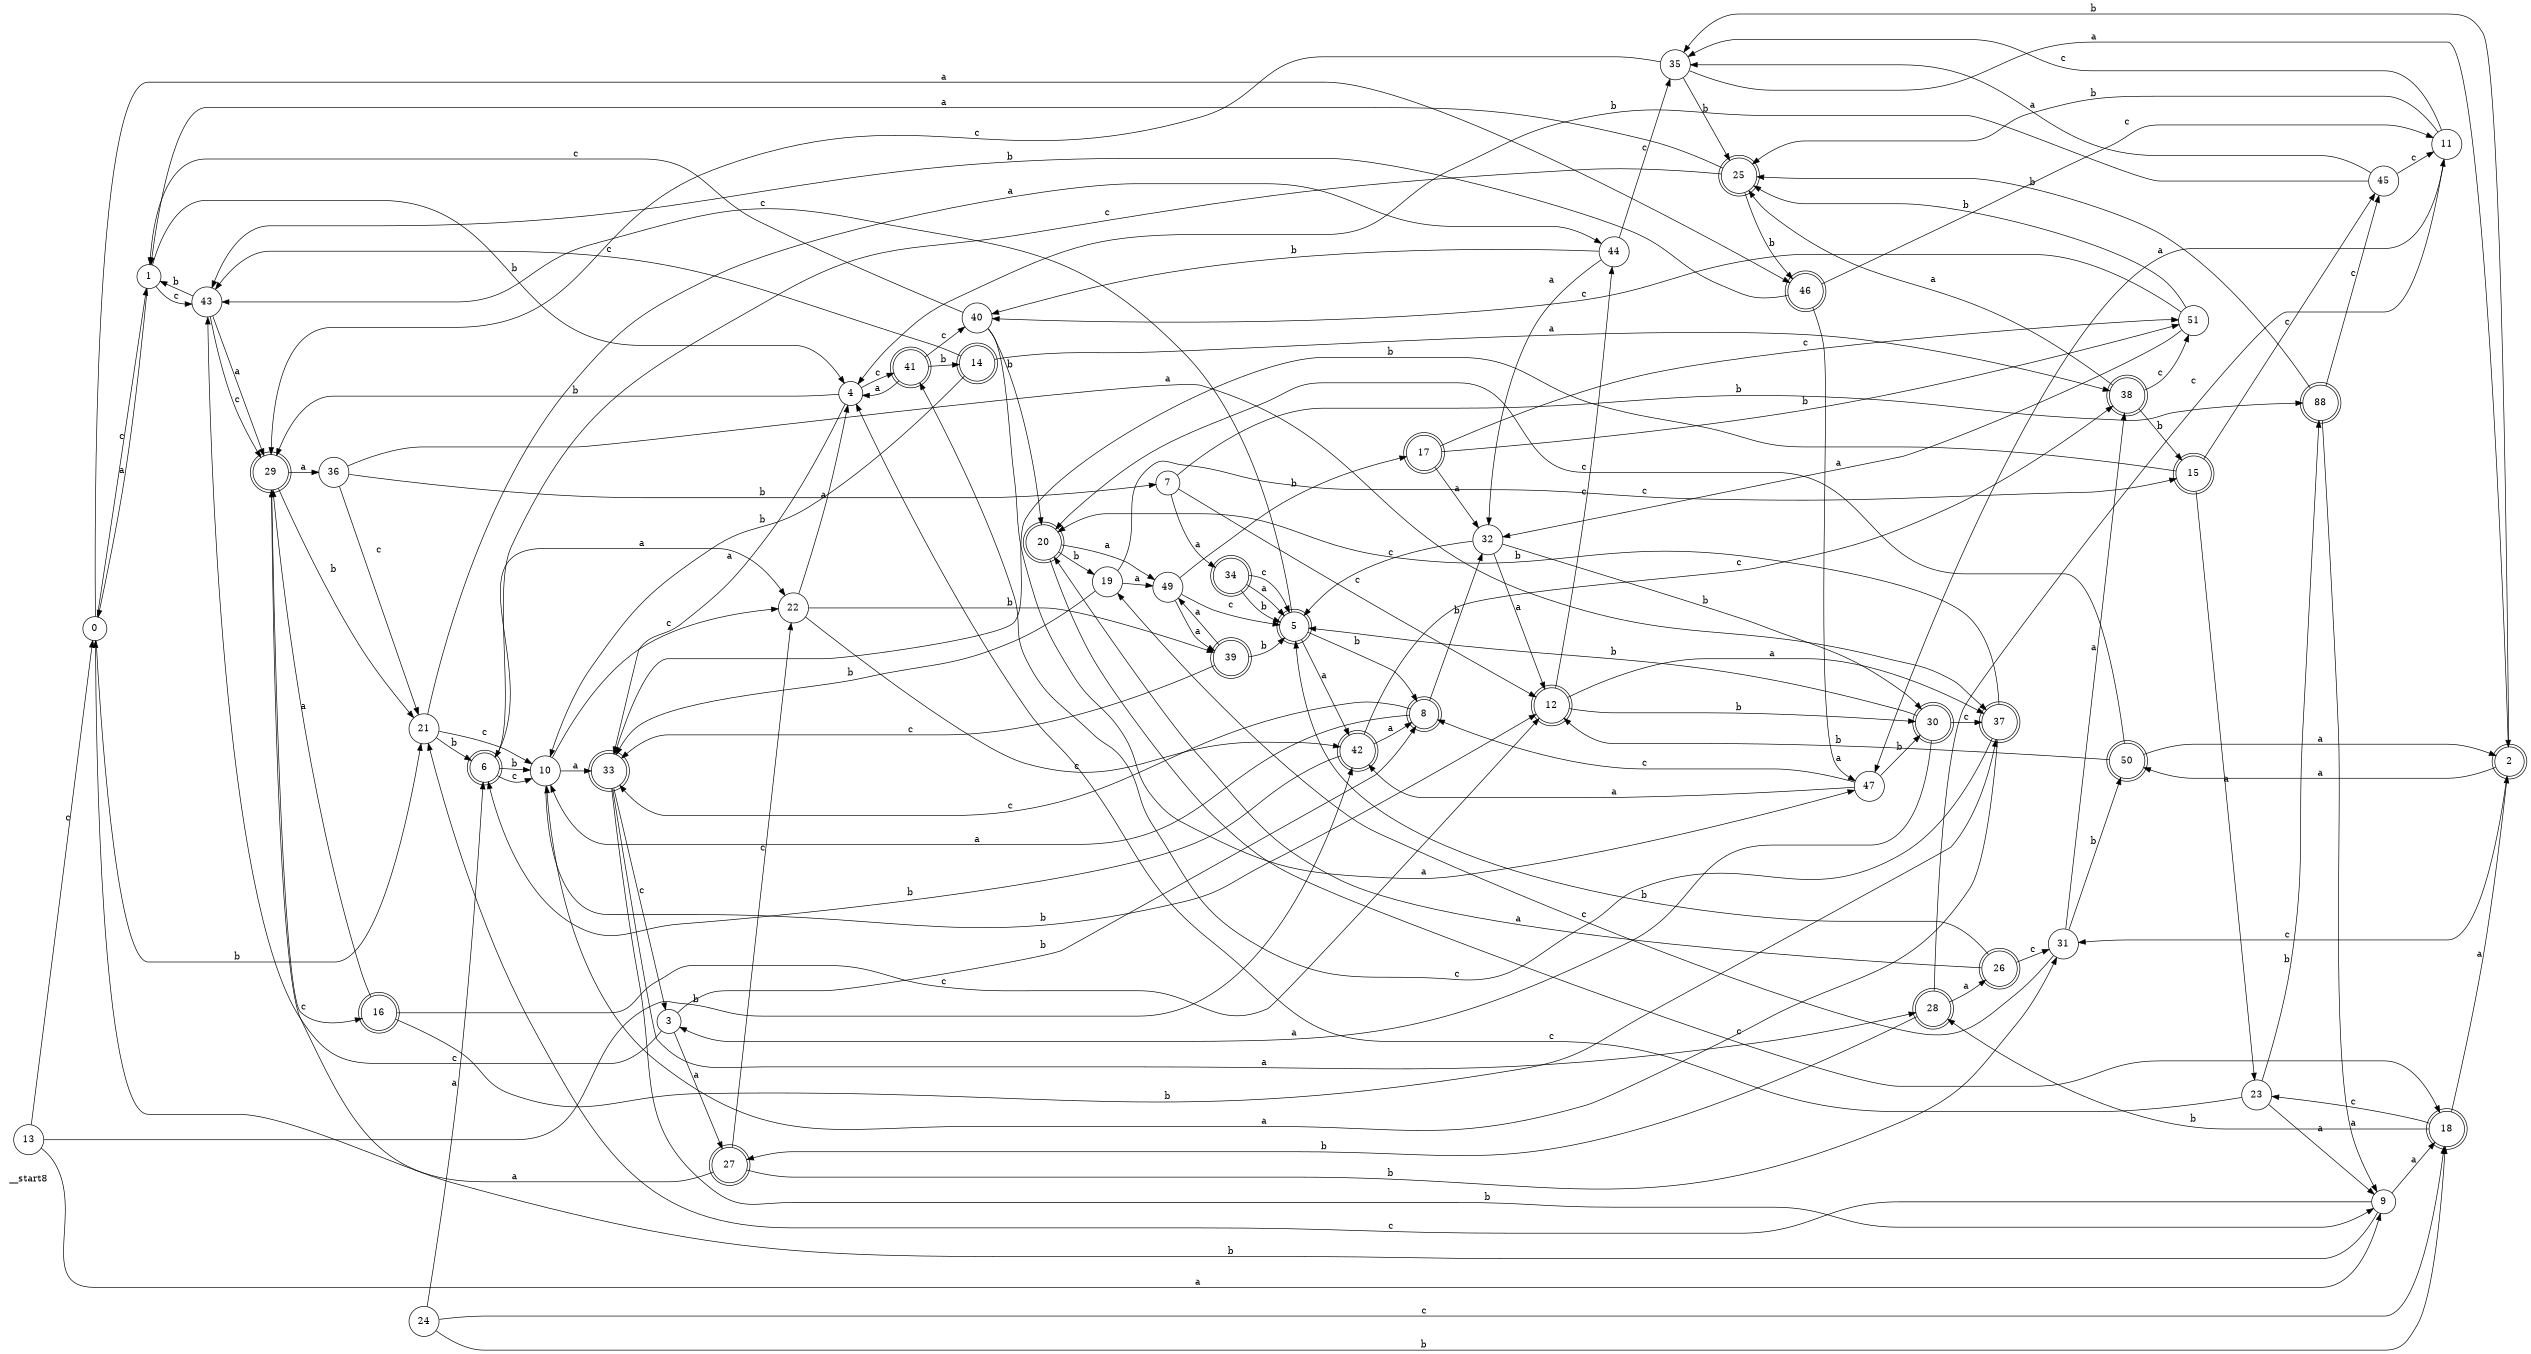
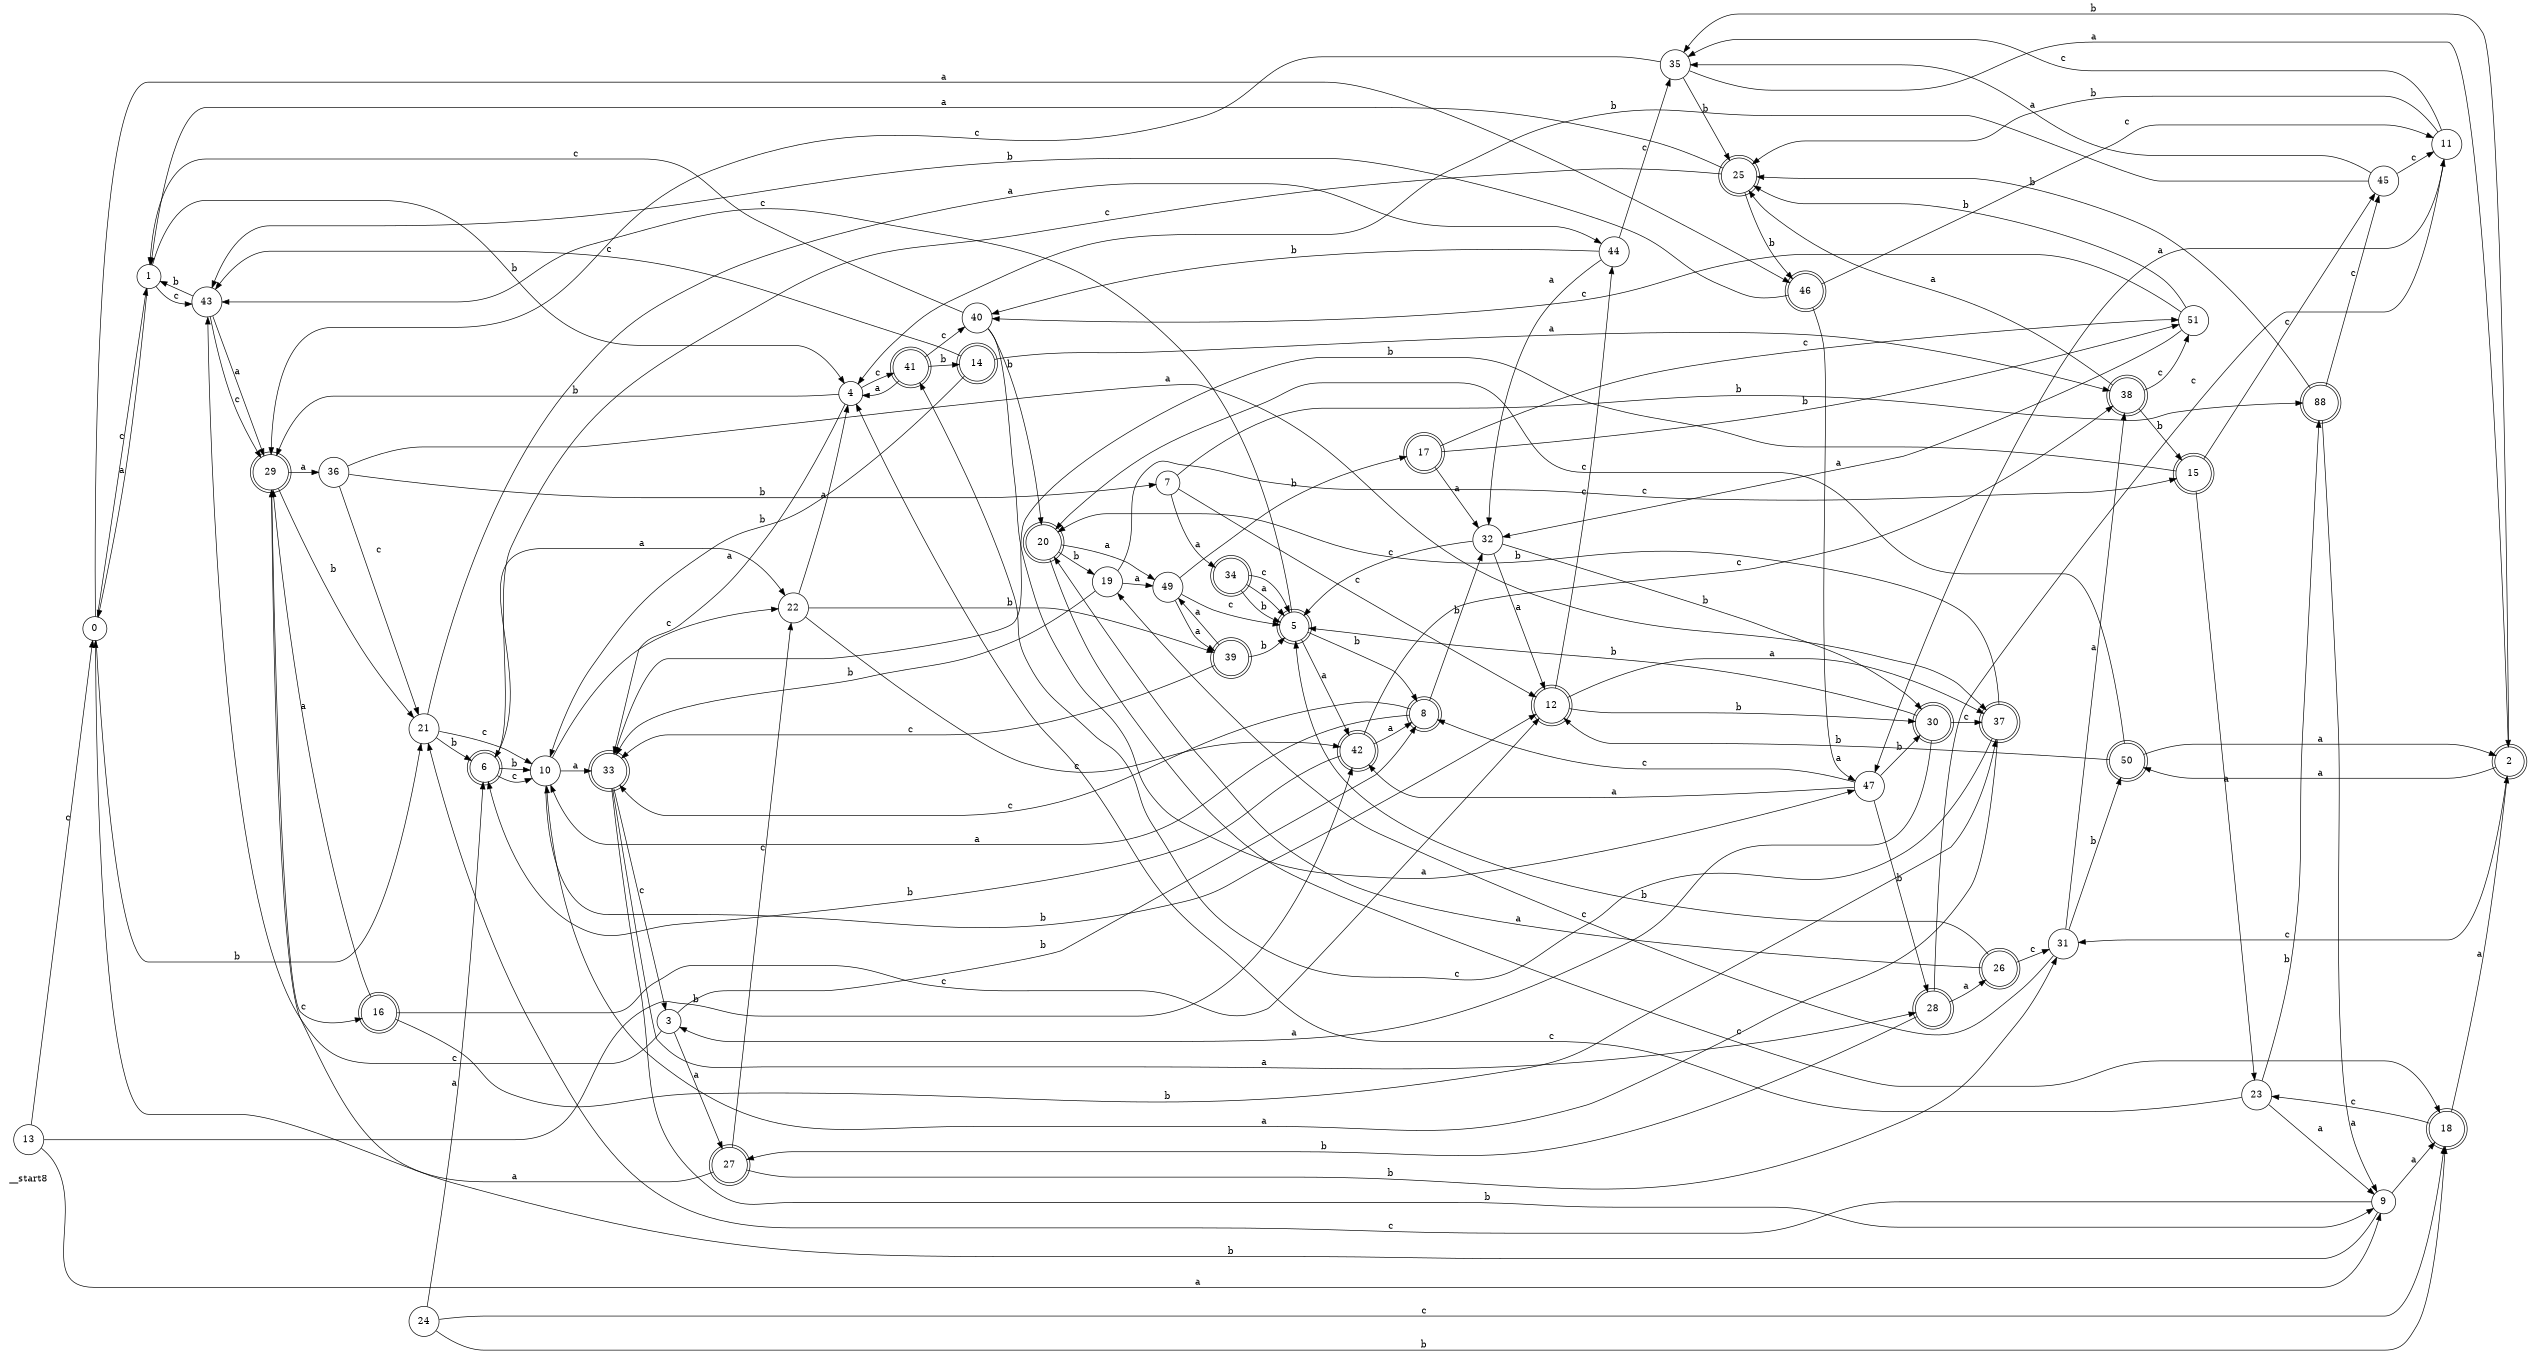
edge "18" -> "28": now "47" -> "28"
